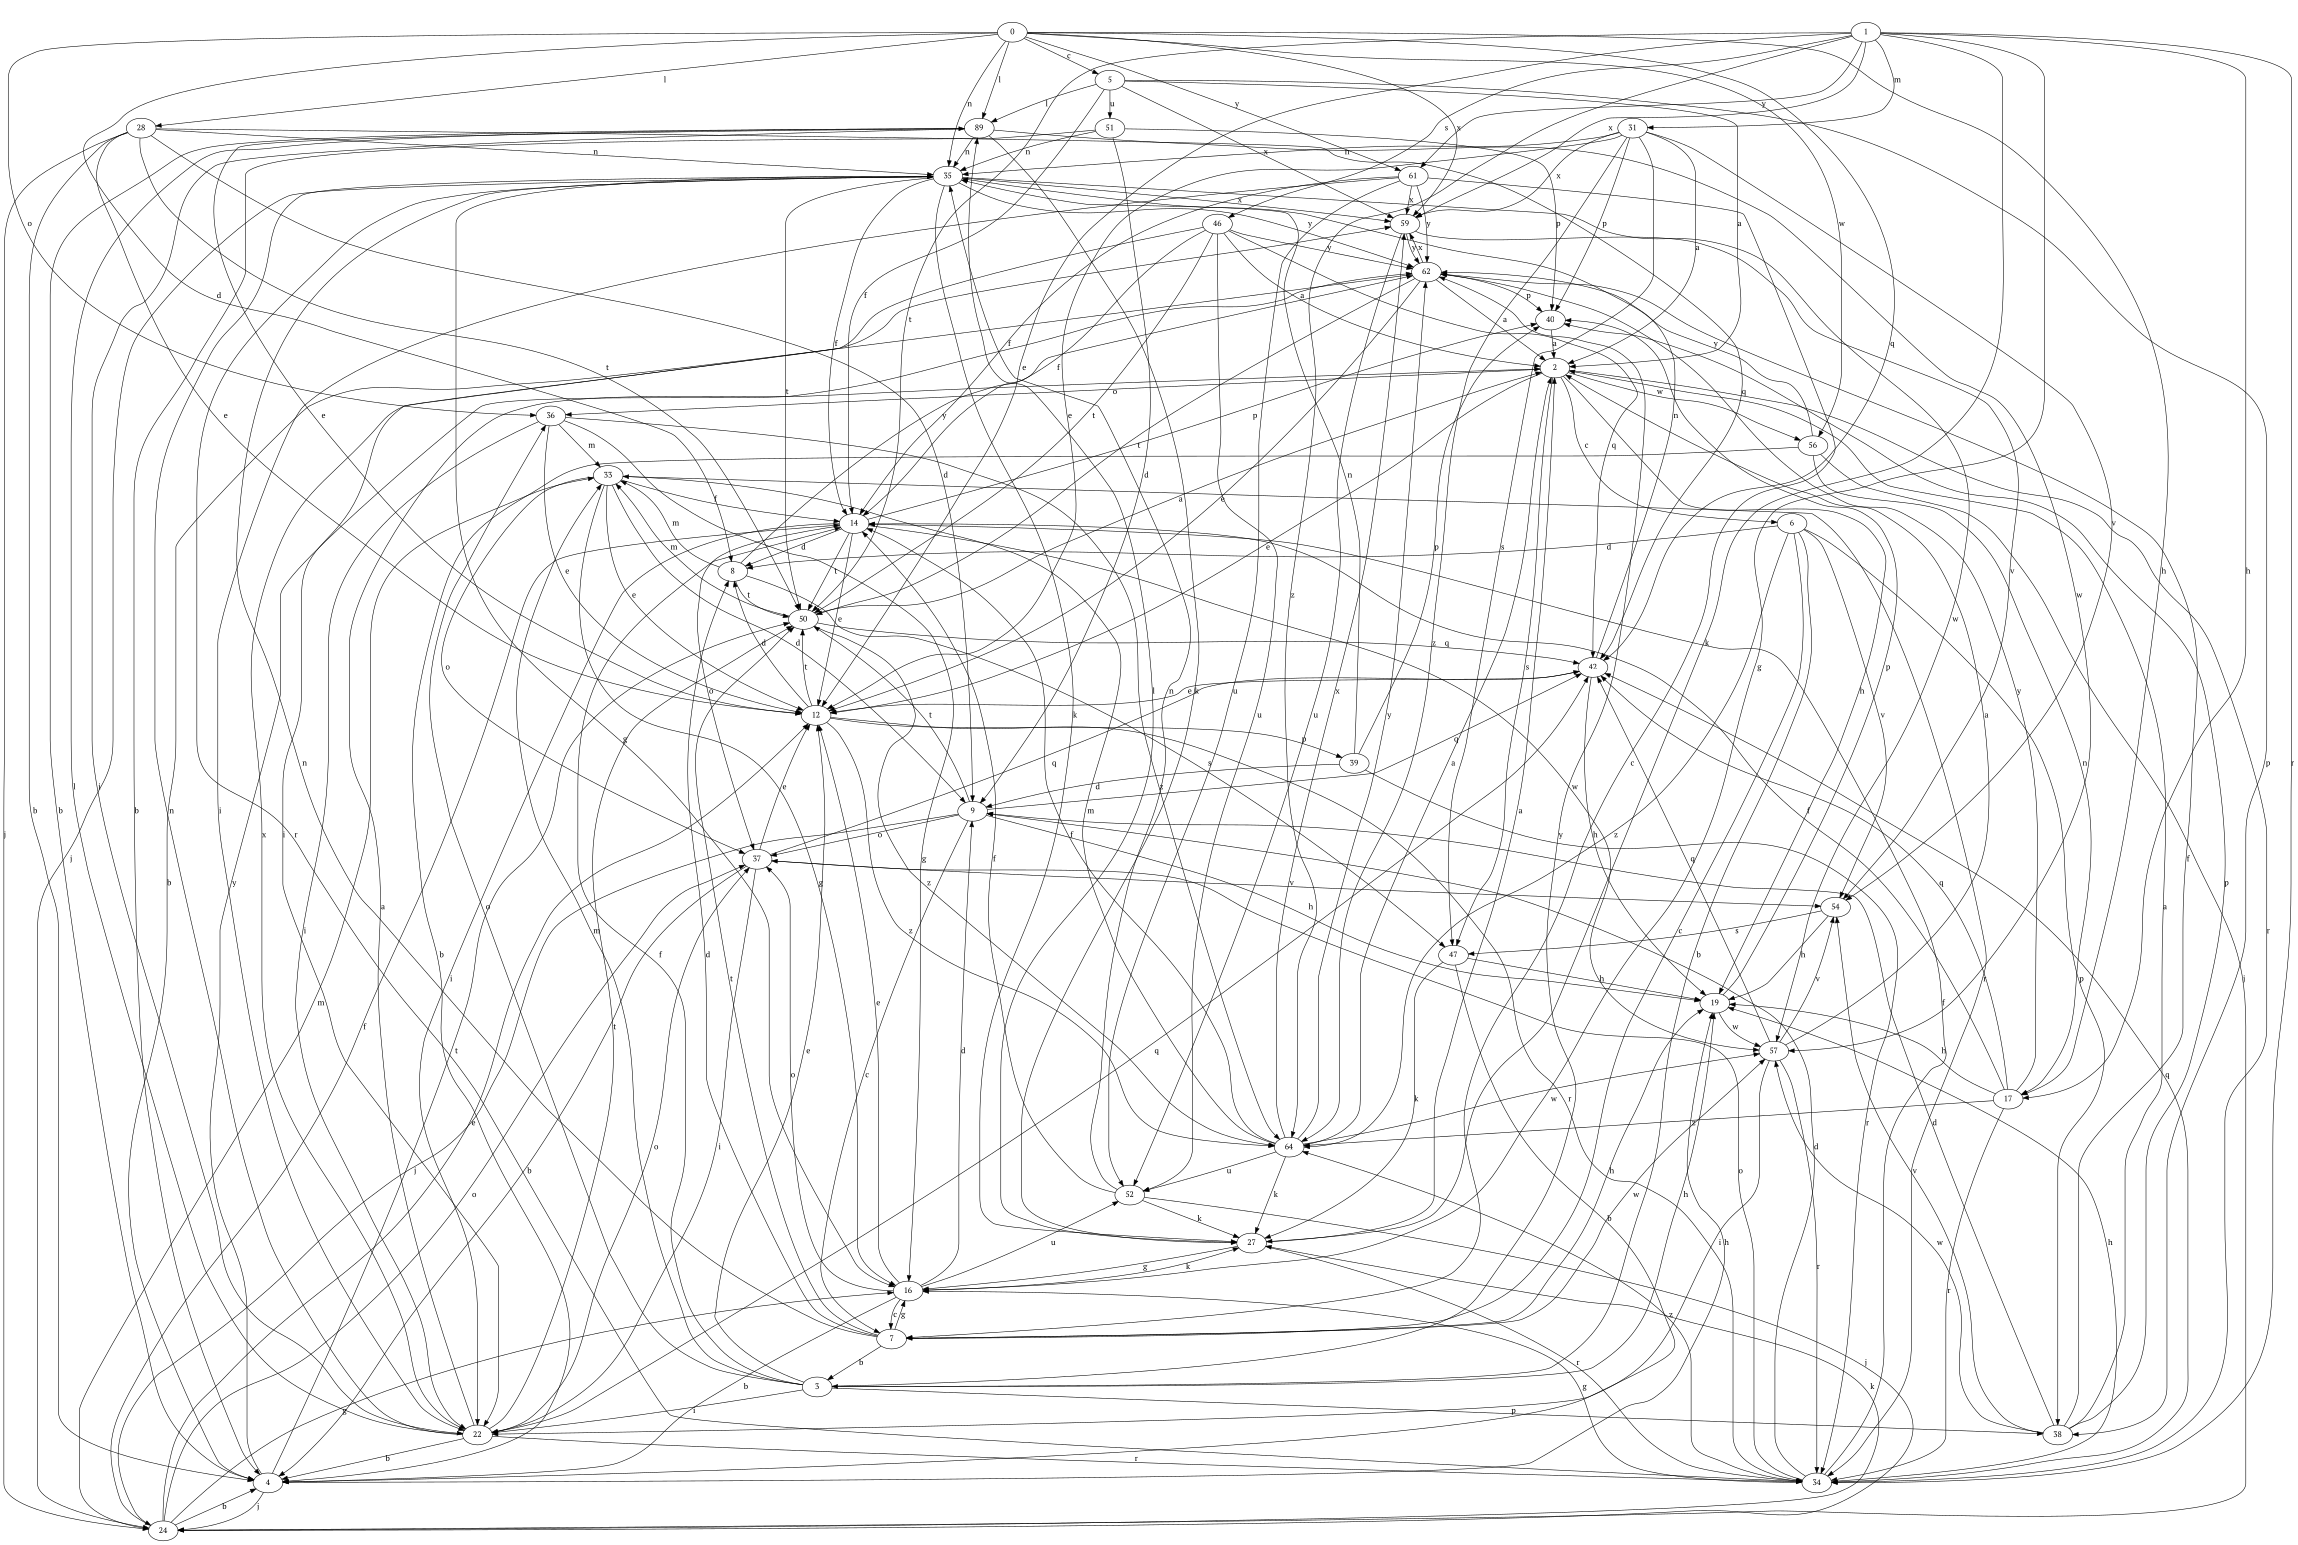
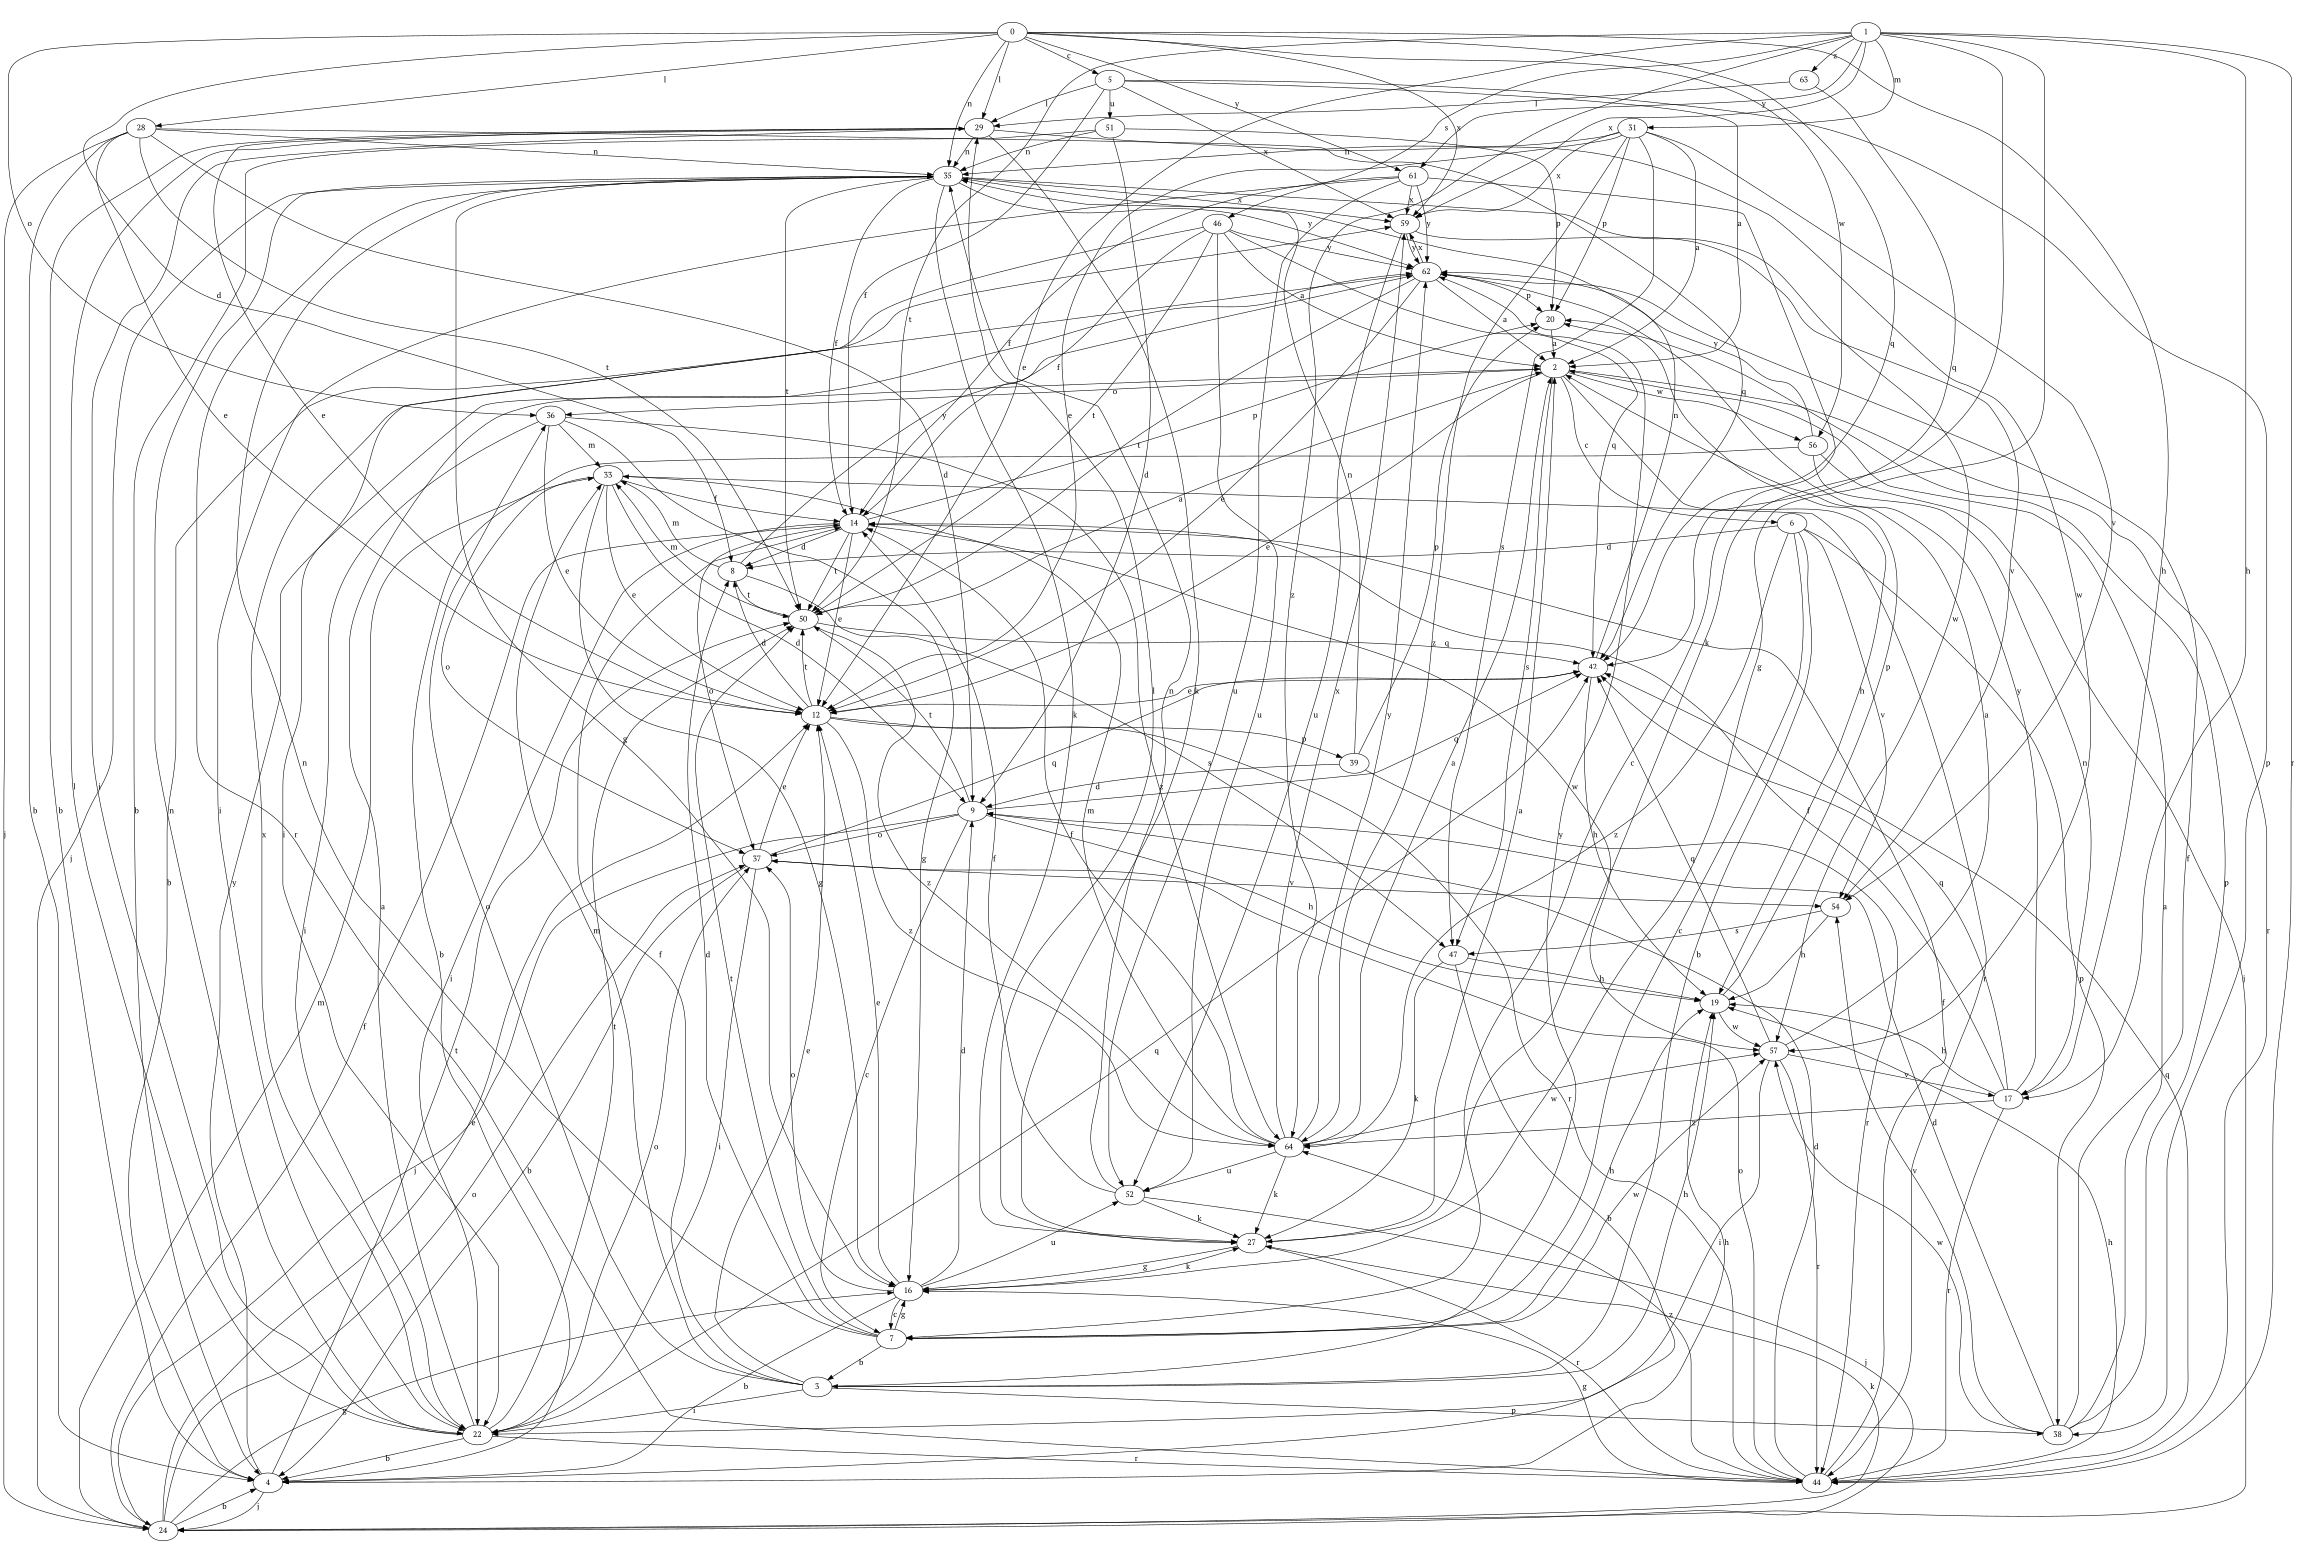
node "63": added
node "89": label "89" -> "29"
node "40": label "40" -> "20"
edge "57" -> "54": now "57" -> "17"
node "34": label "34" -> "44"
